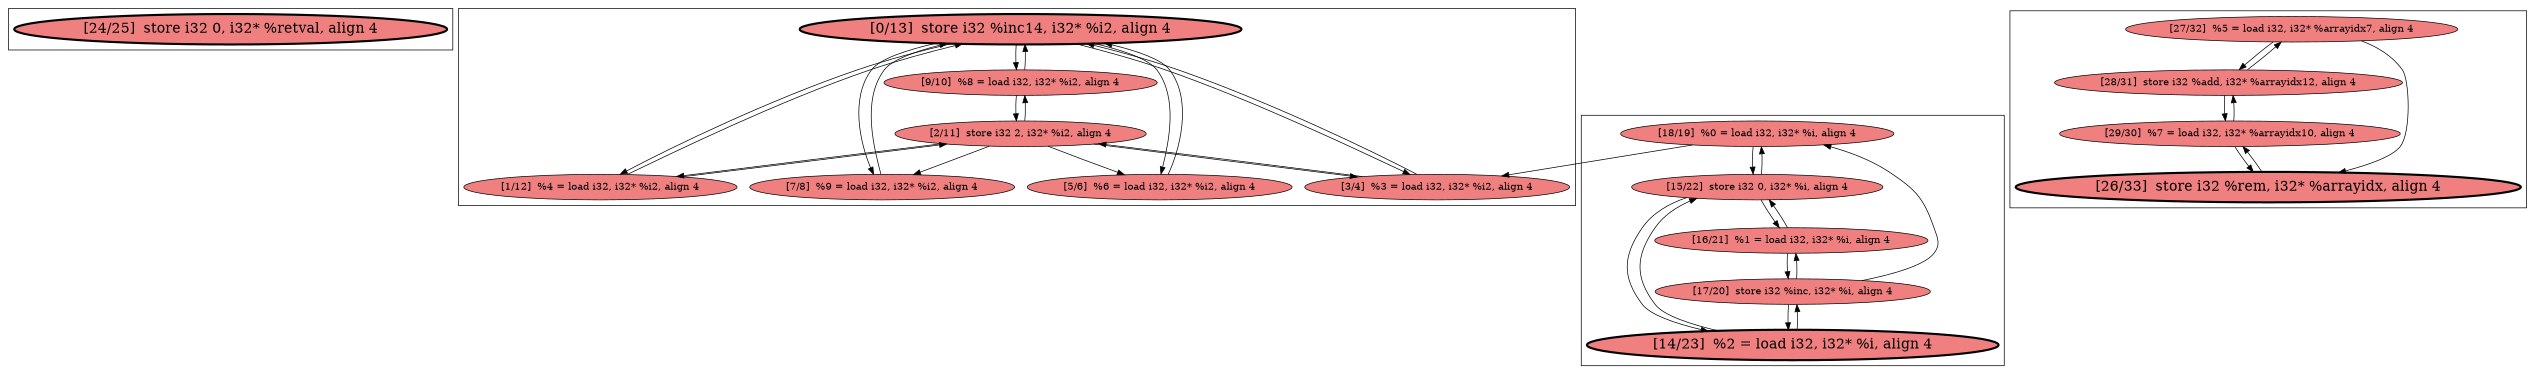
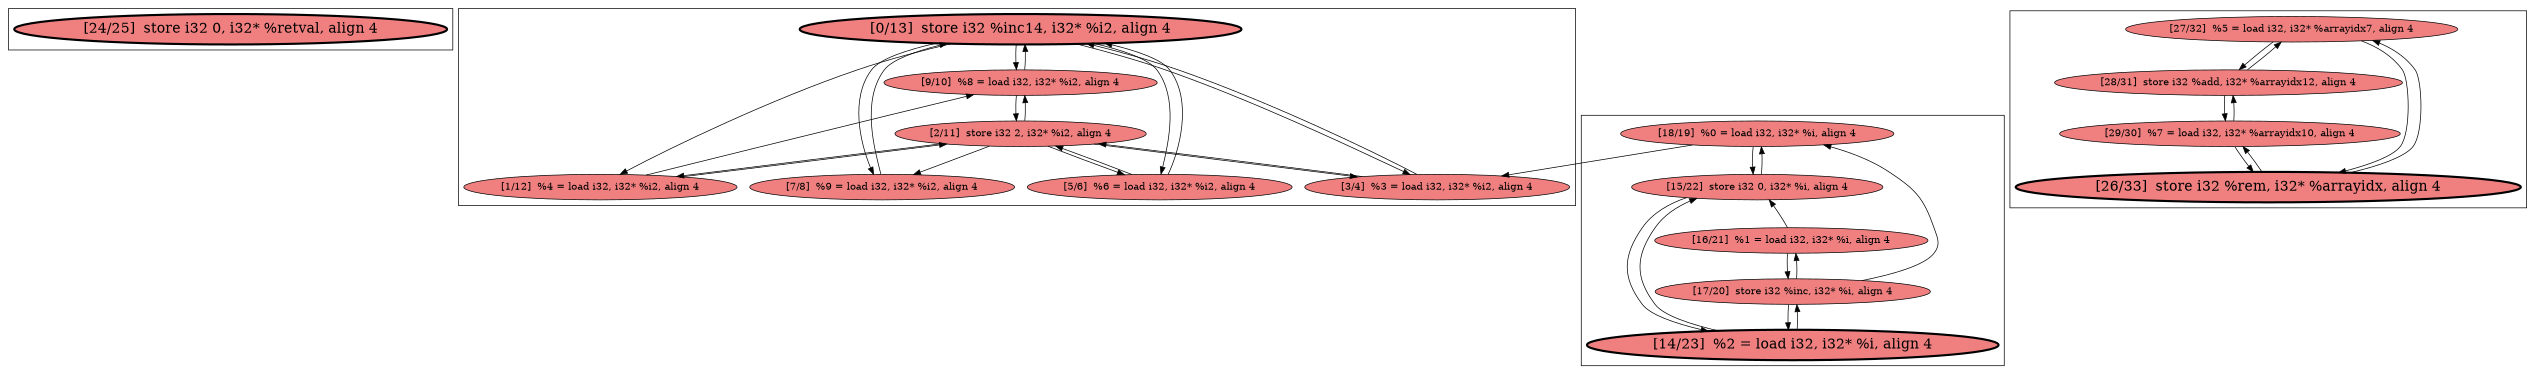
edge "[1/12]  %4 = load i32, i32* %i2, align 4" -> "[0/13]  store i32 %inc14, i32* %i2, align 4": now "[1/12]  %4 = load i32, i32* %i2, align 4" -> "[9/10]  %8 = load i32, i32* %i2, align 4"
edge "[26/33]  store i32 %rem, i32* %arrayidx, align 4" -> "[27/32]  %5 = load i32, i32* %arrayidx7, align 4": added
edge "[5/6]  %6 = load i32, i32* %i2, align 4" -> "[2/11]  store i32 2, i32* %i2, align 4": added
edge "[15/22]  store i32 0, i32* %i, align 4" -> "[16/21]  %1 = load i32, i32* %i, align 4": removed
